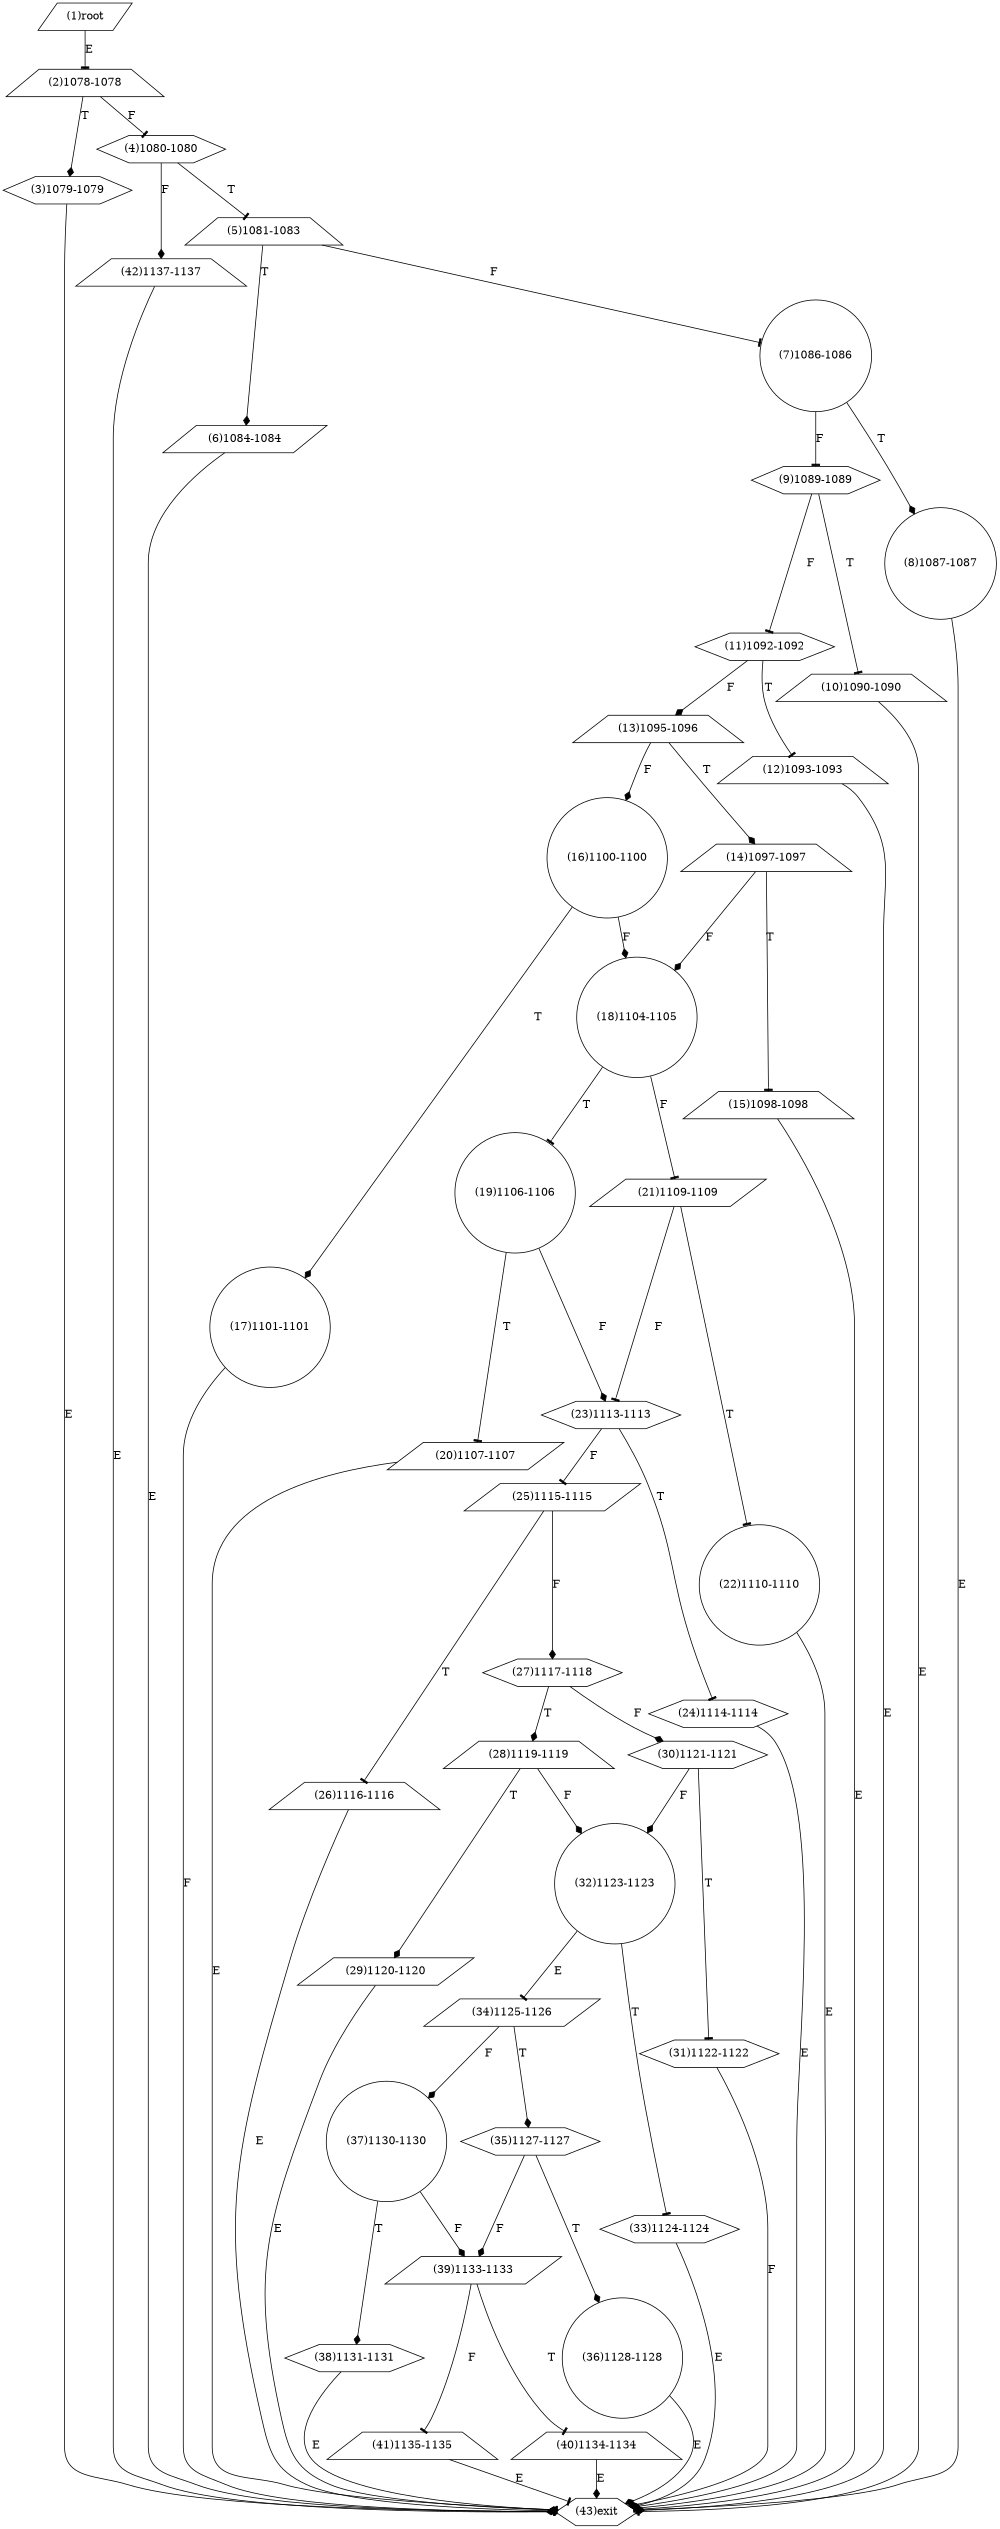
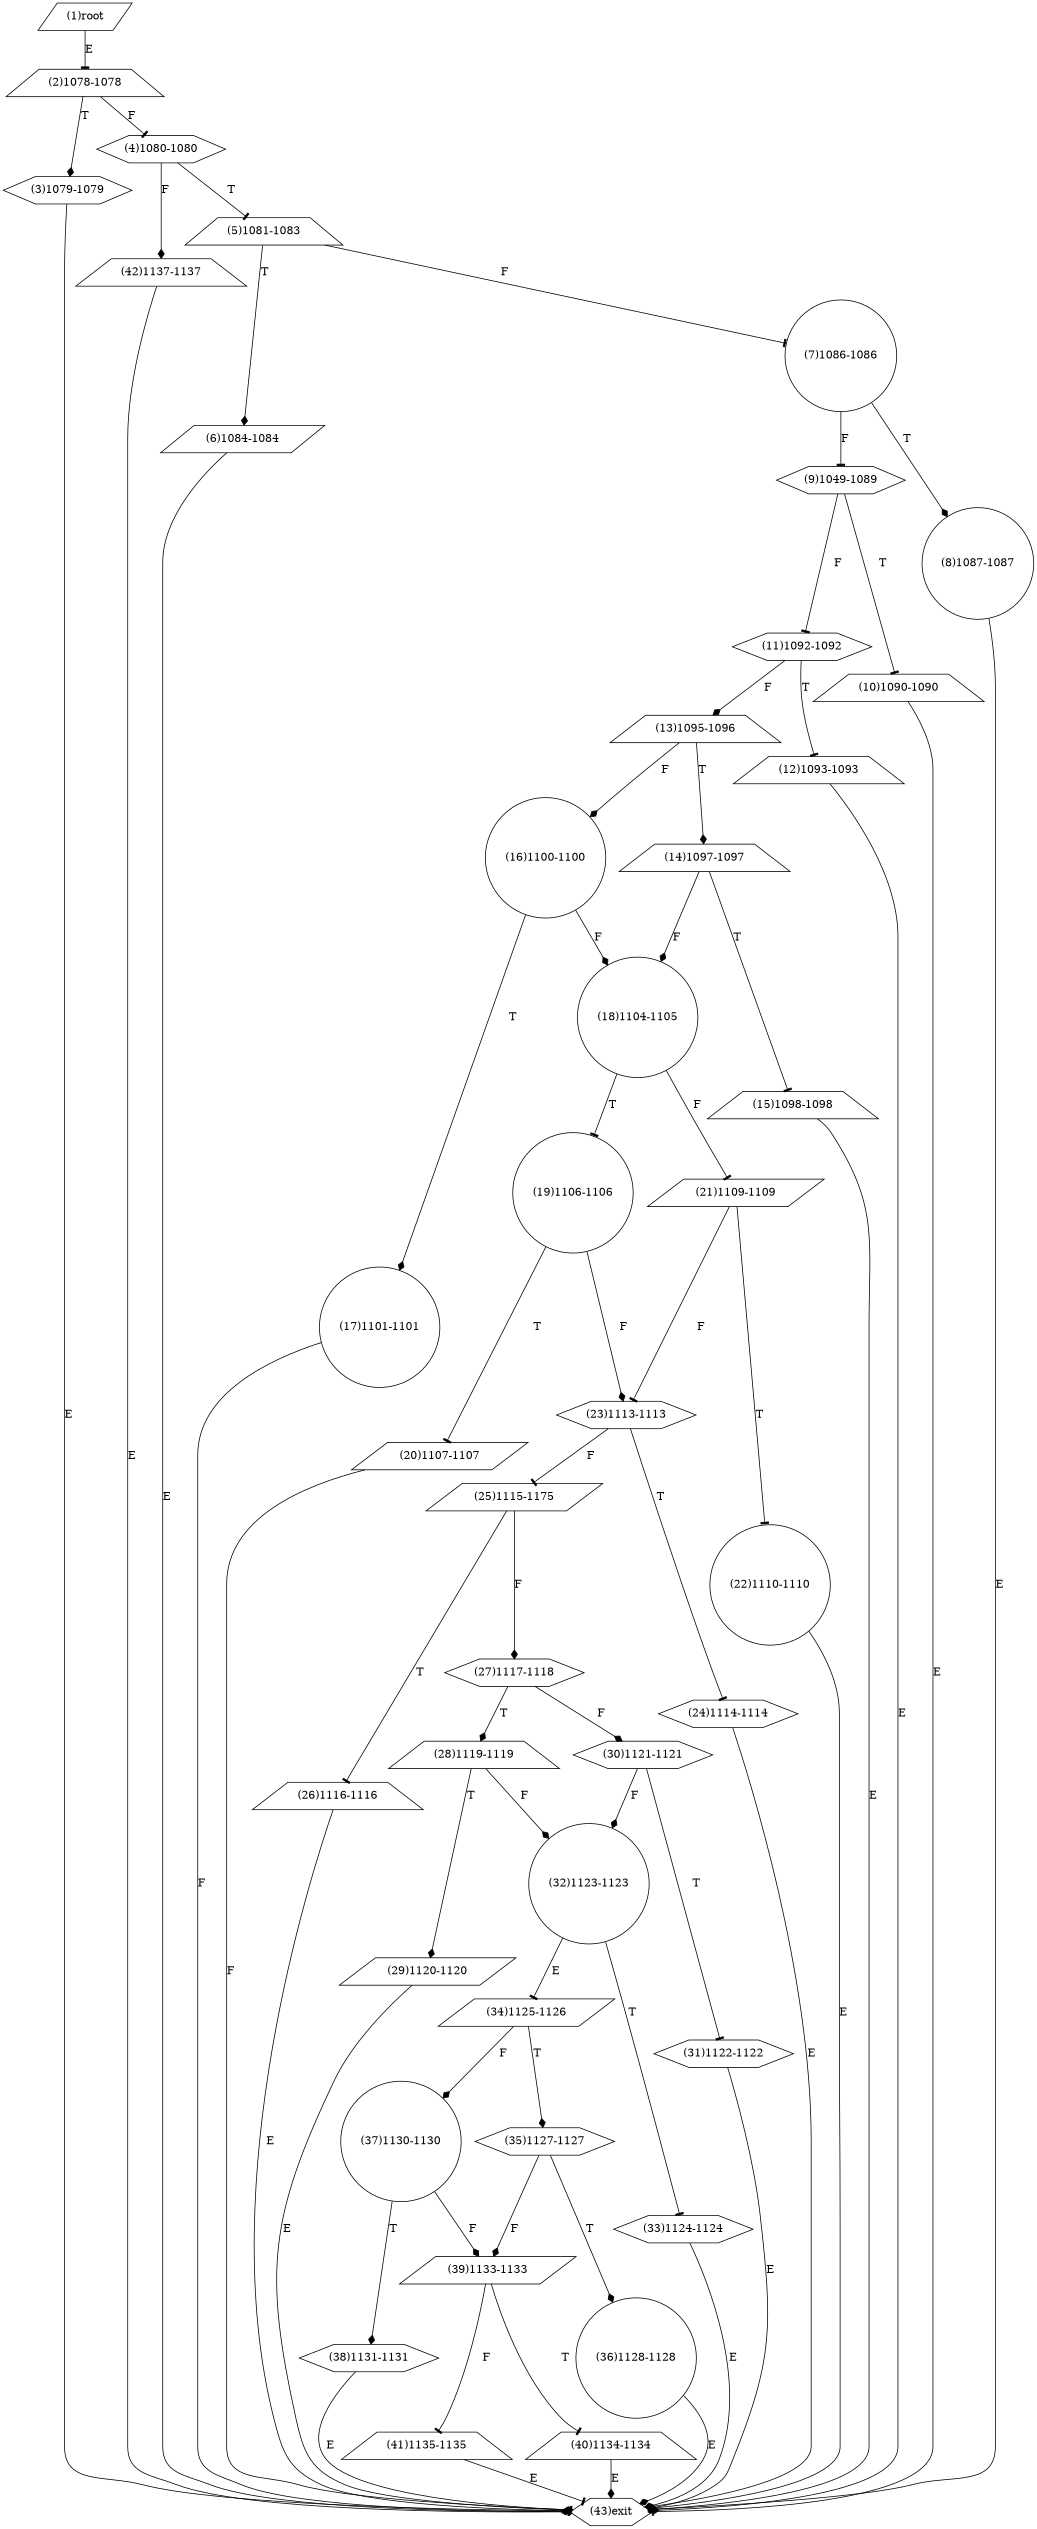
node "(9)1089-1089": label "(9)1089-1089" -> "(9)1049-1089"
node "(25)1115-1115": label "(25)1115-1115" -> "(25)1115-1175"
edge "(20)1107-1107" -> "(43)exit": label "E" -> "F"
edge "(31)1122-1122" -> "(43)exit": label "F" -> "E"
